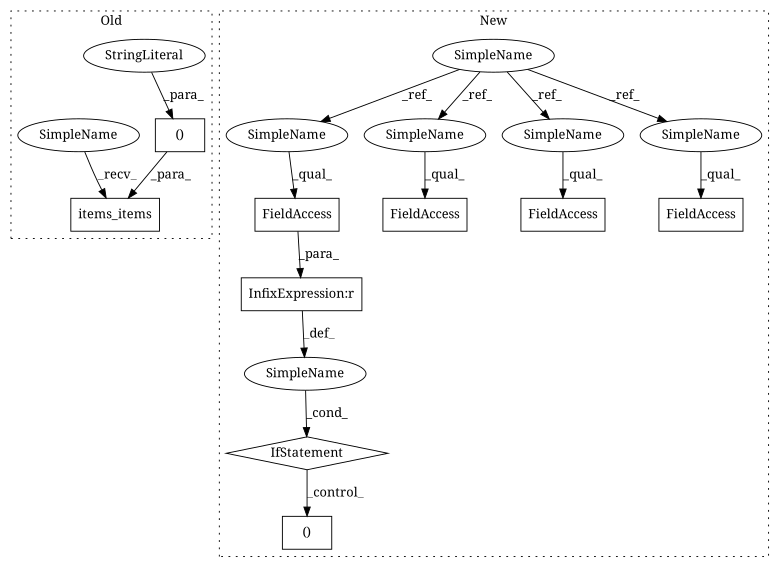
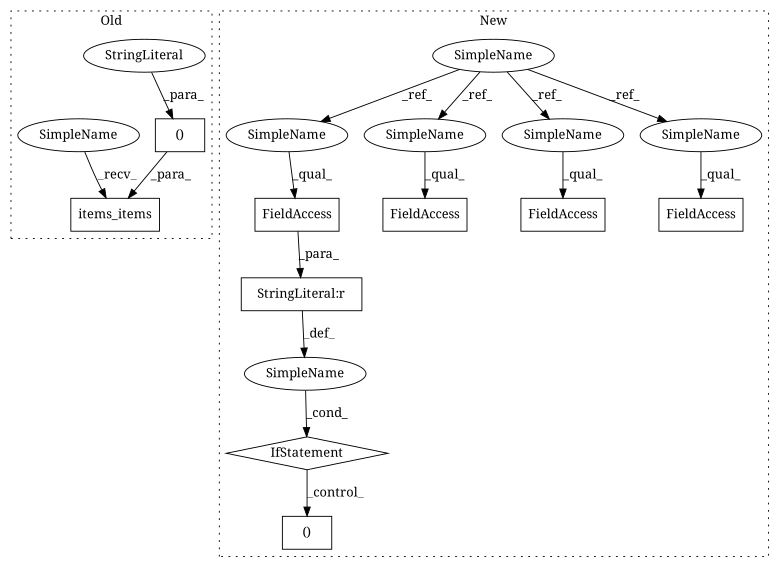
node "InfixExpression:r": label "InfixExpression:r" -> "StringLiteral:r"
